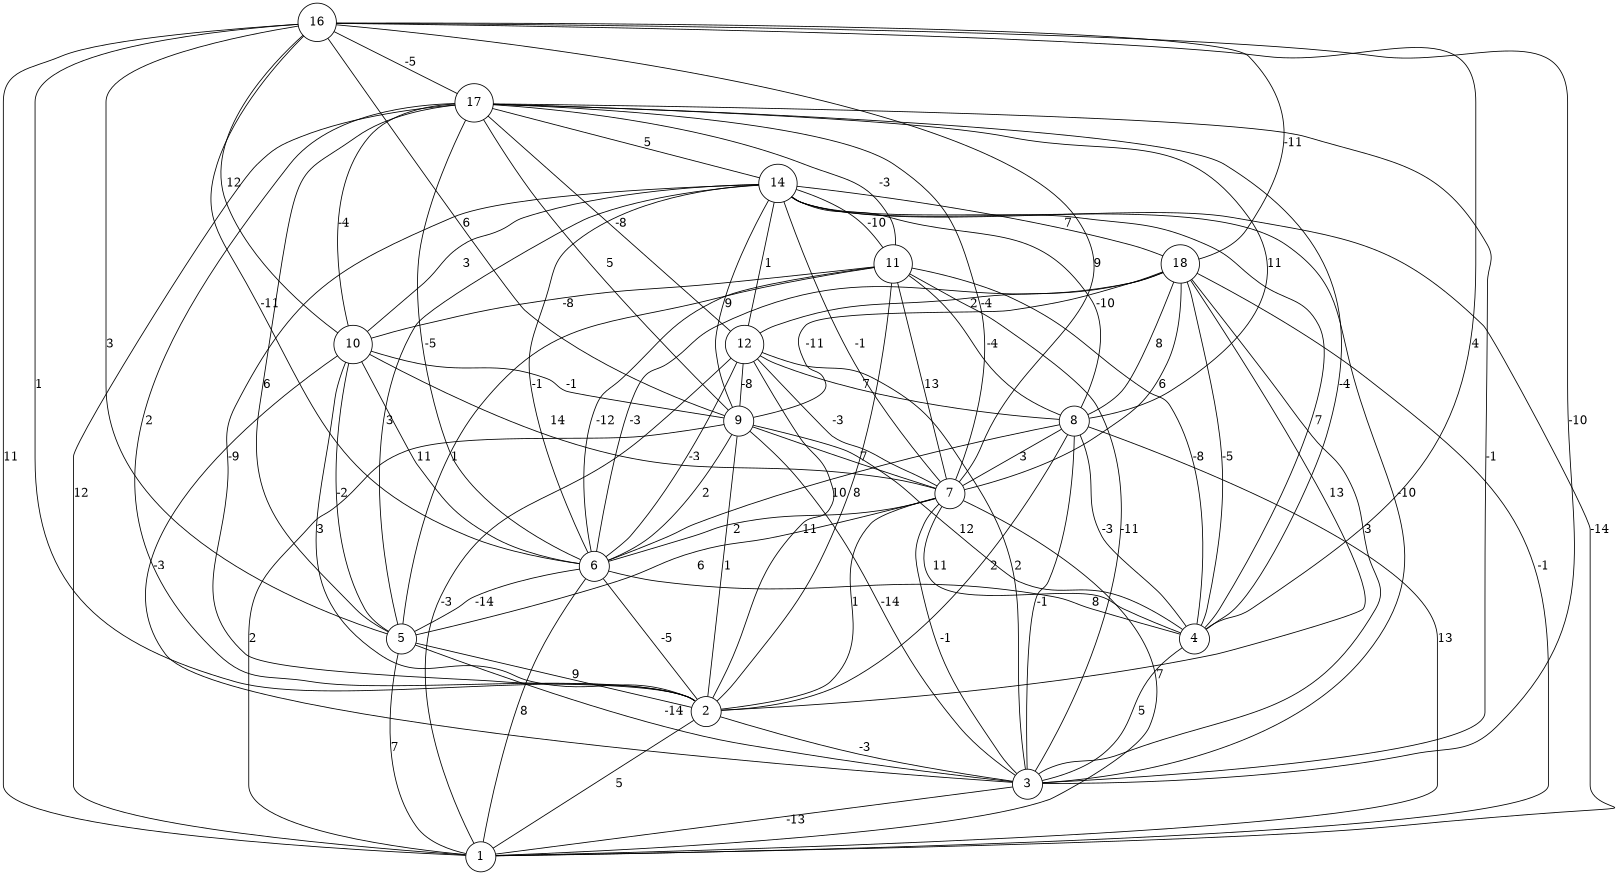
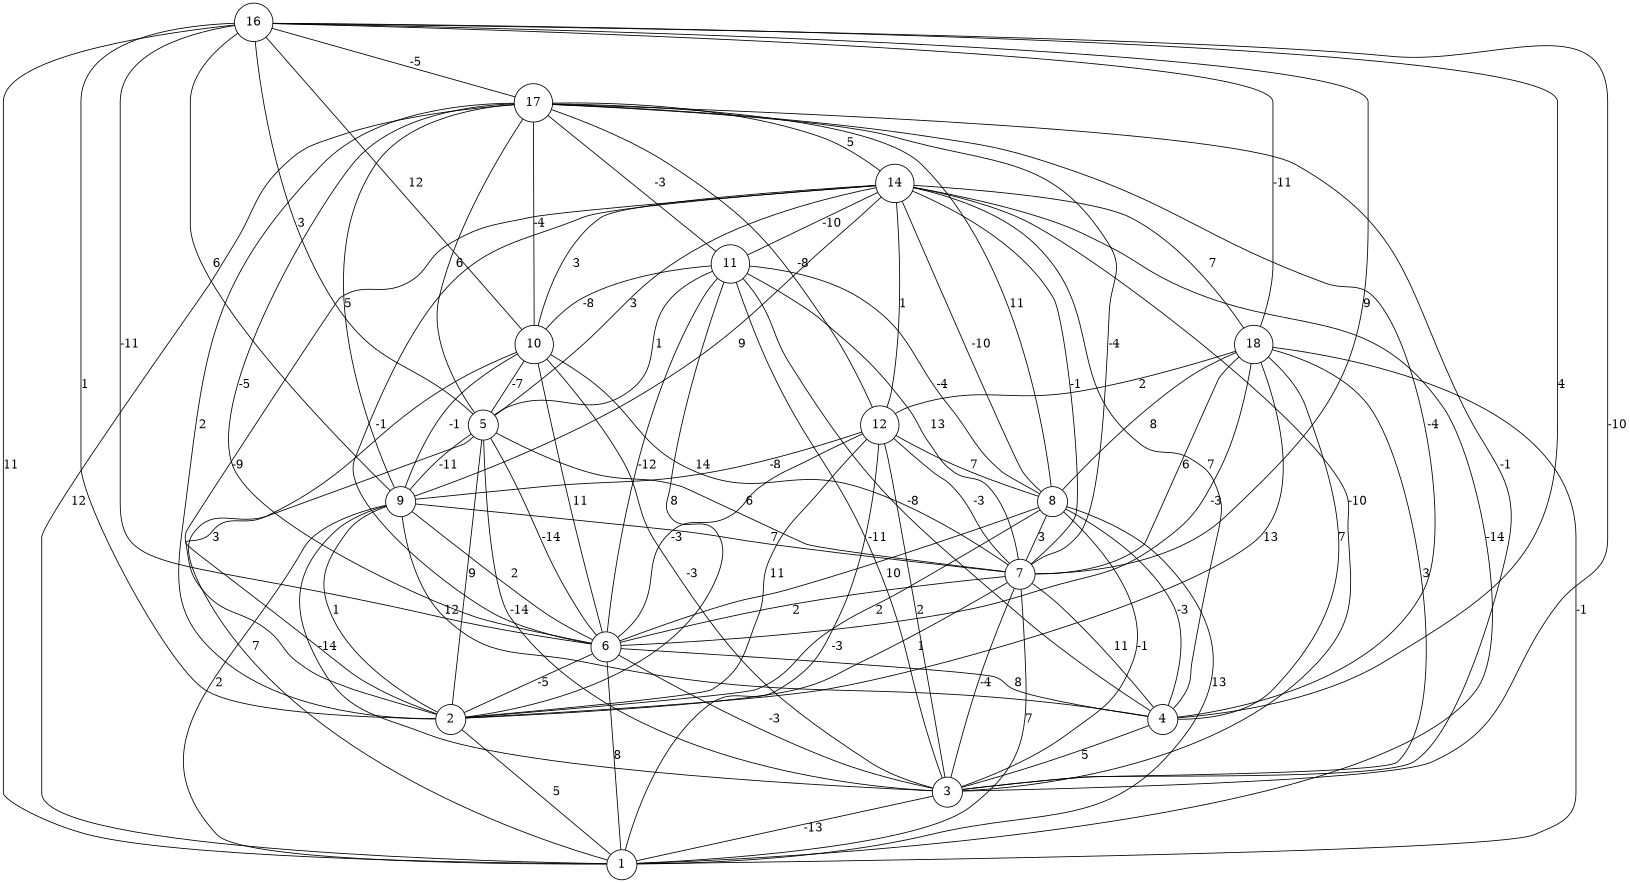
edge "18" -- "9": now "5" -- "9"
edge "18" -- "4": label "-5" -> "7"
edge "10" -- "5": label "-2" -> "-7"
edge "7" -- "3": label "-1" -> "-4"
edge "2" -- "3": now "6" -- "3"
